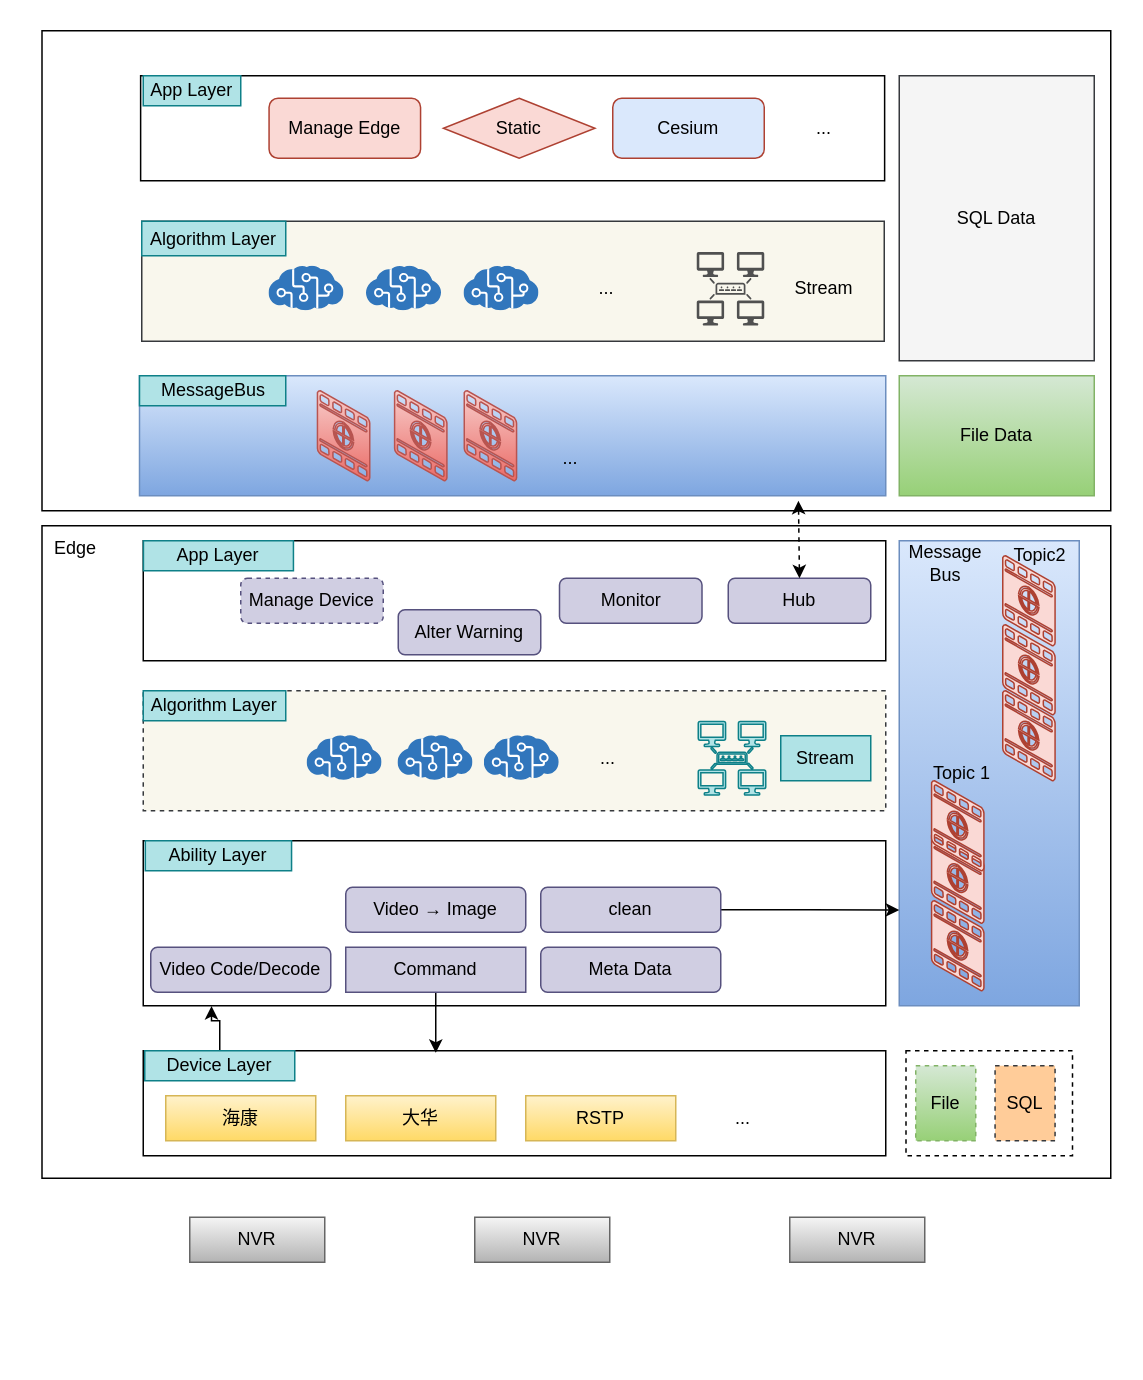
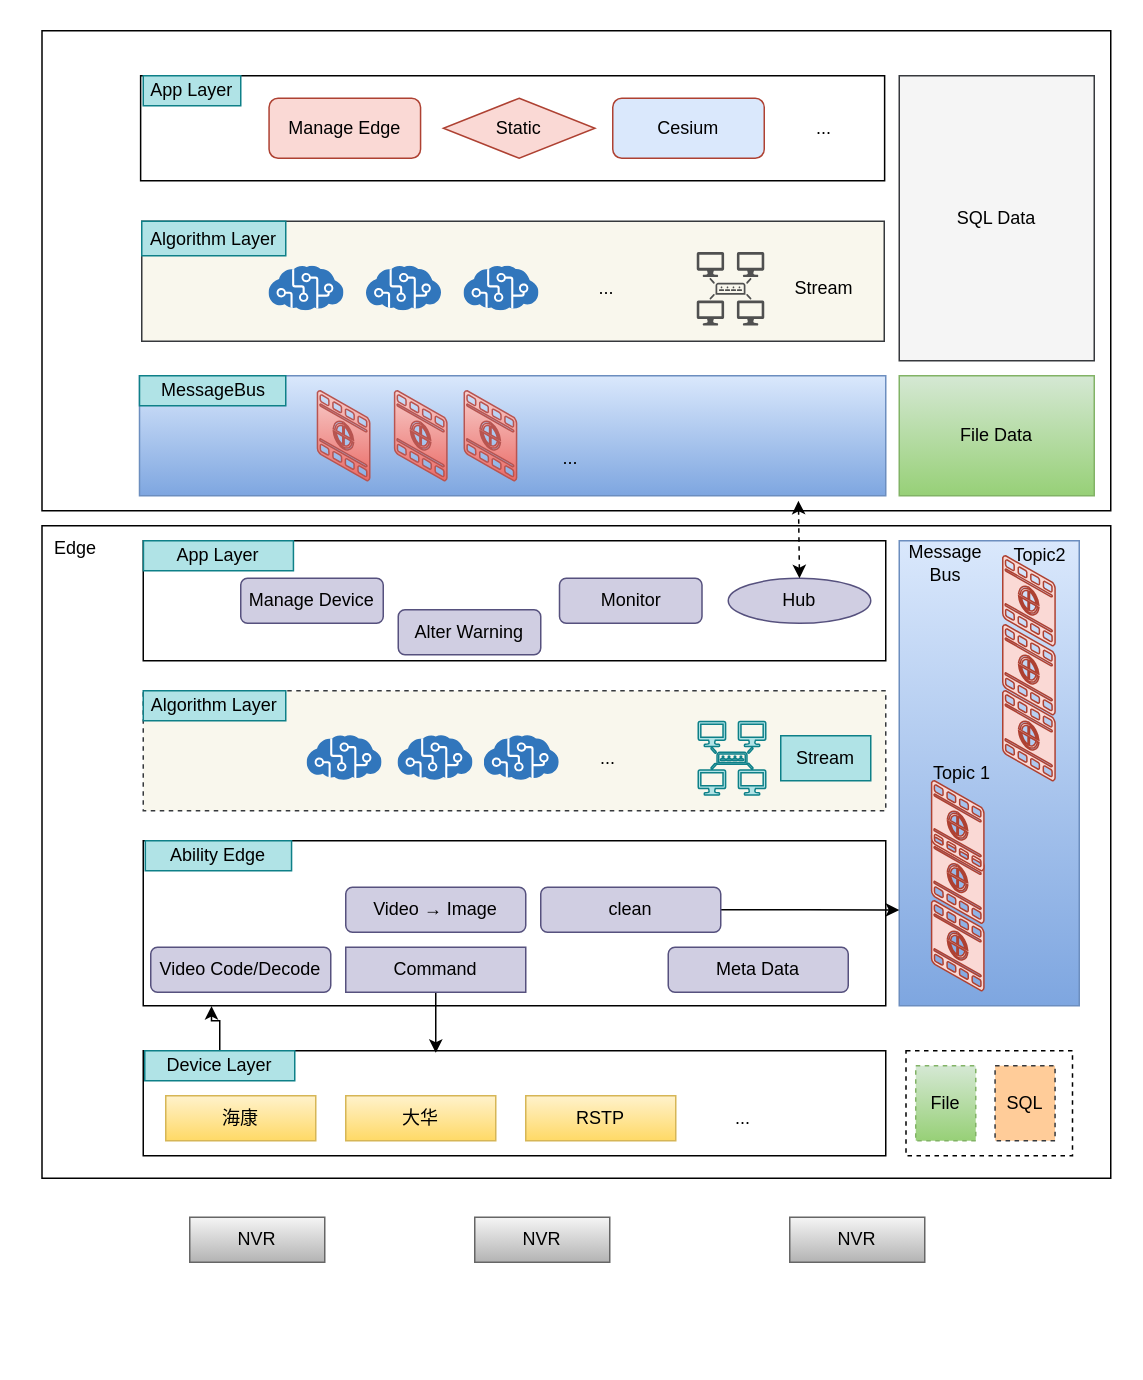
node "Manage Device": style dashed -> solid
node "Hub": shape rounded rectangle -> ellipse
node "Ability Layer": label "Ability Layer" -> "Ability Edge"
node "Meta Data": moved (631, 970) -> (758, 970)
